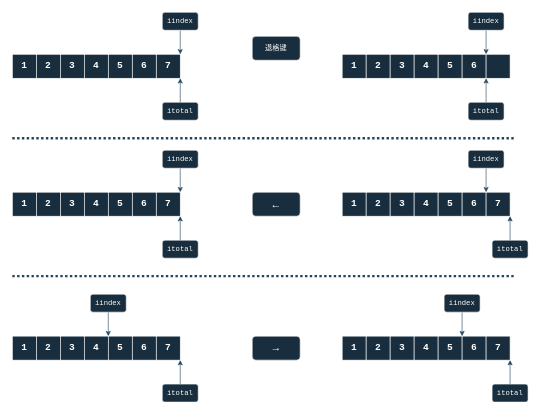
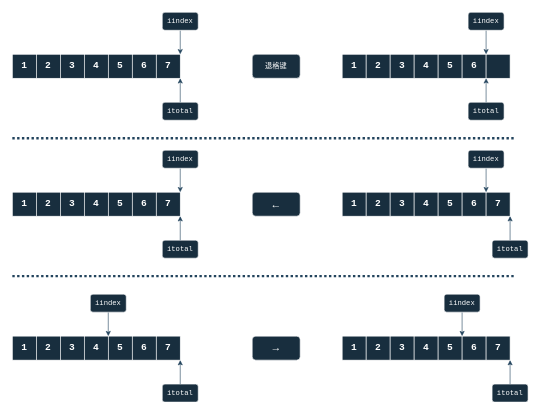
node "退格键": moved (276, 48) -> (276, 66)
